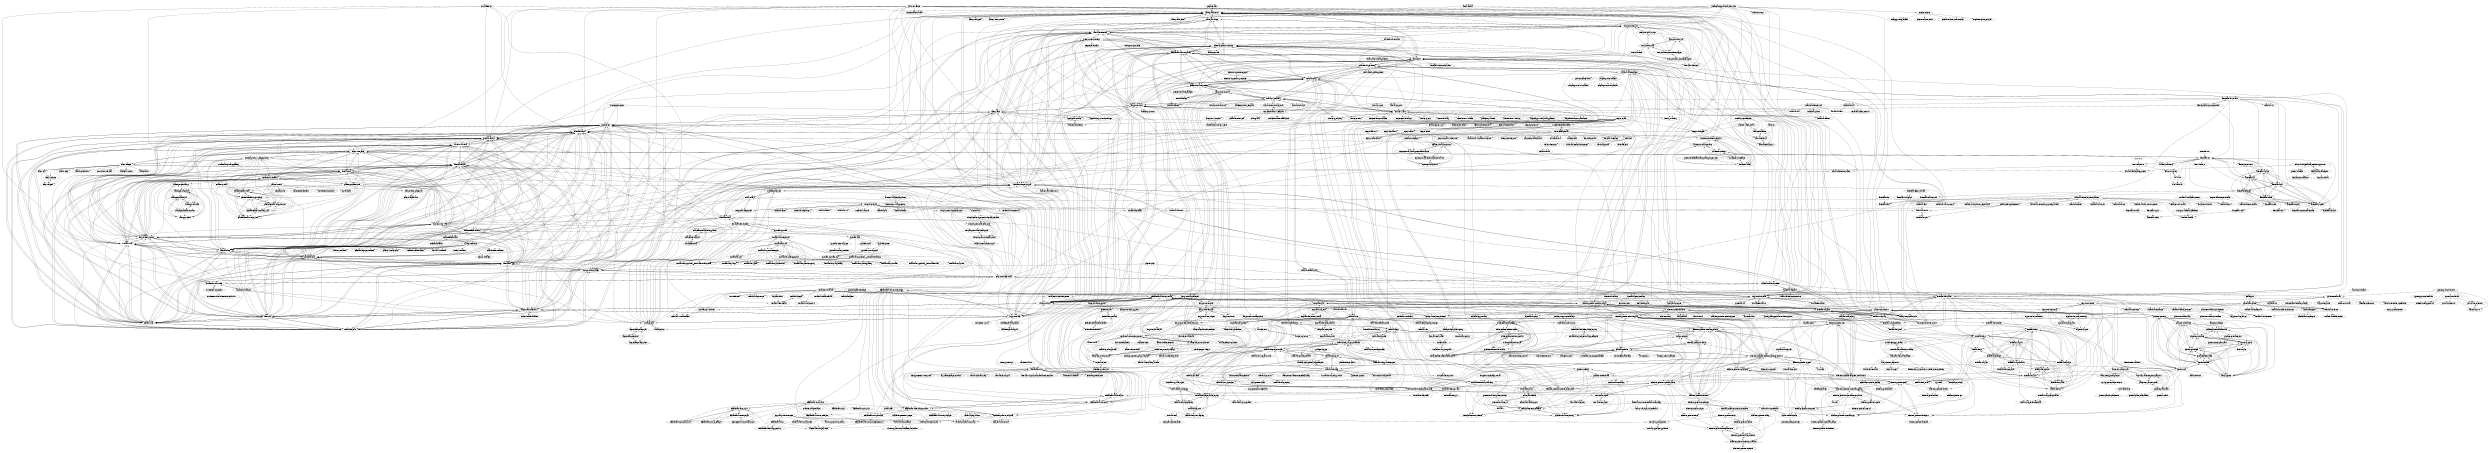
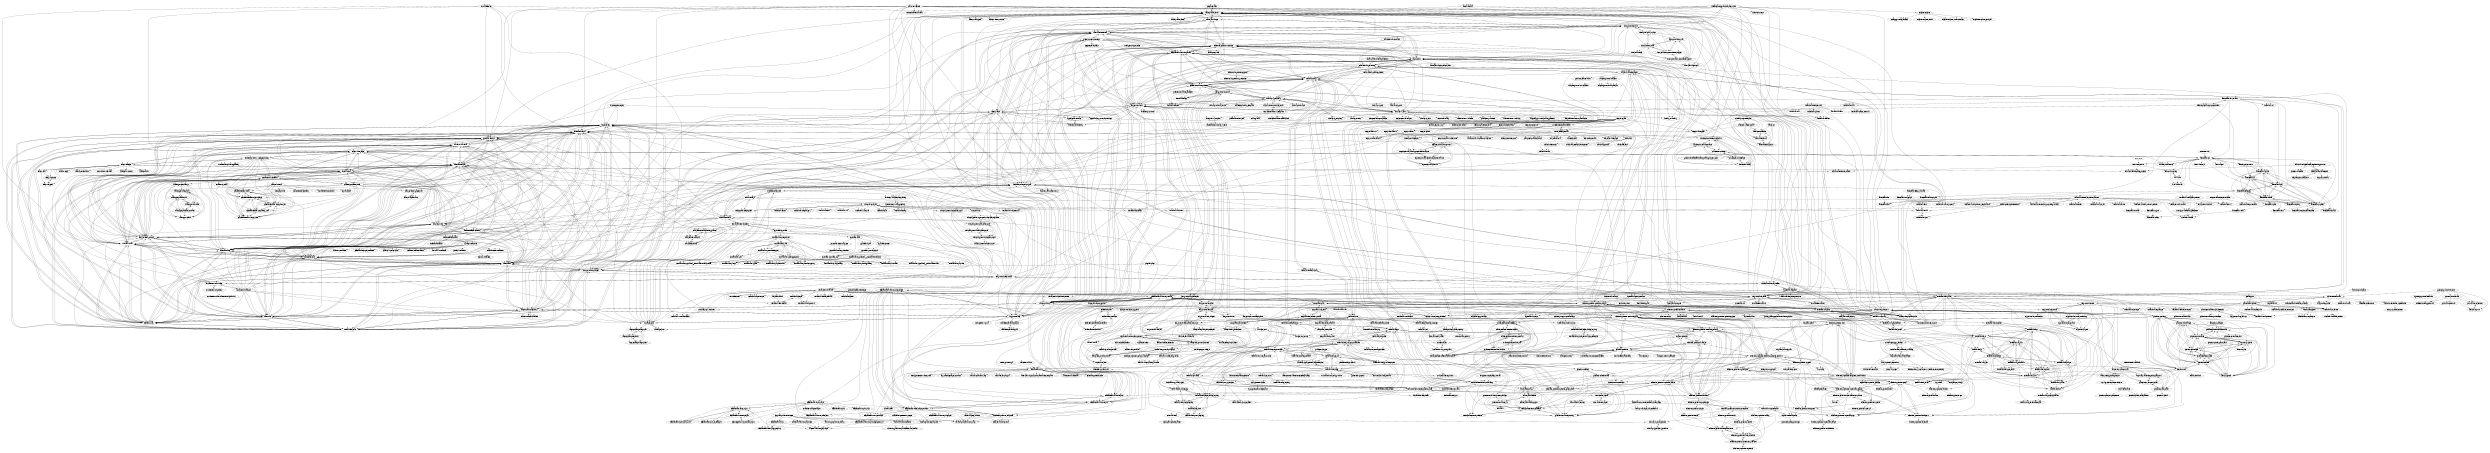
node "wevm/wagmi": added
